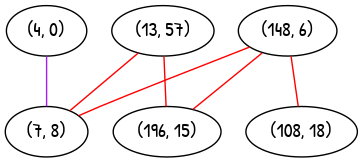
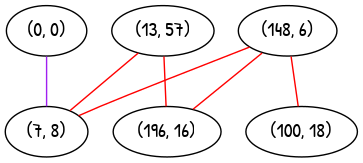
node "(4, 0)": label "(4, 0)" -> "(0, 0)"
node "(196, 15)": label "(196, 15)" -> "(196, 16)"
node "(108, 18)": label "(108, 18)" -> "(100, 18)"
